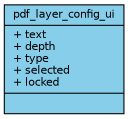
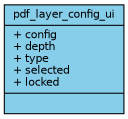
node "pdf_layer_config_ui": text "+ text" -> "+ config"
